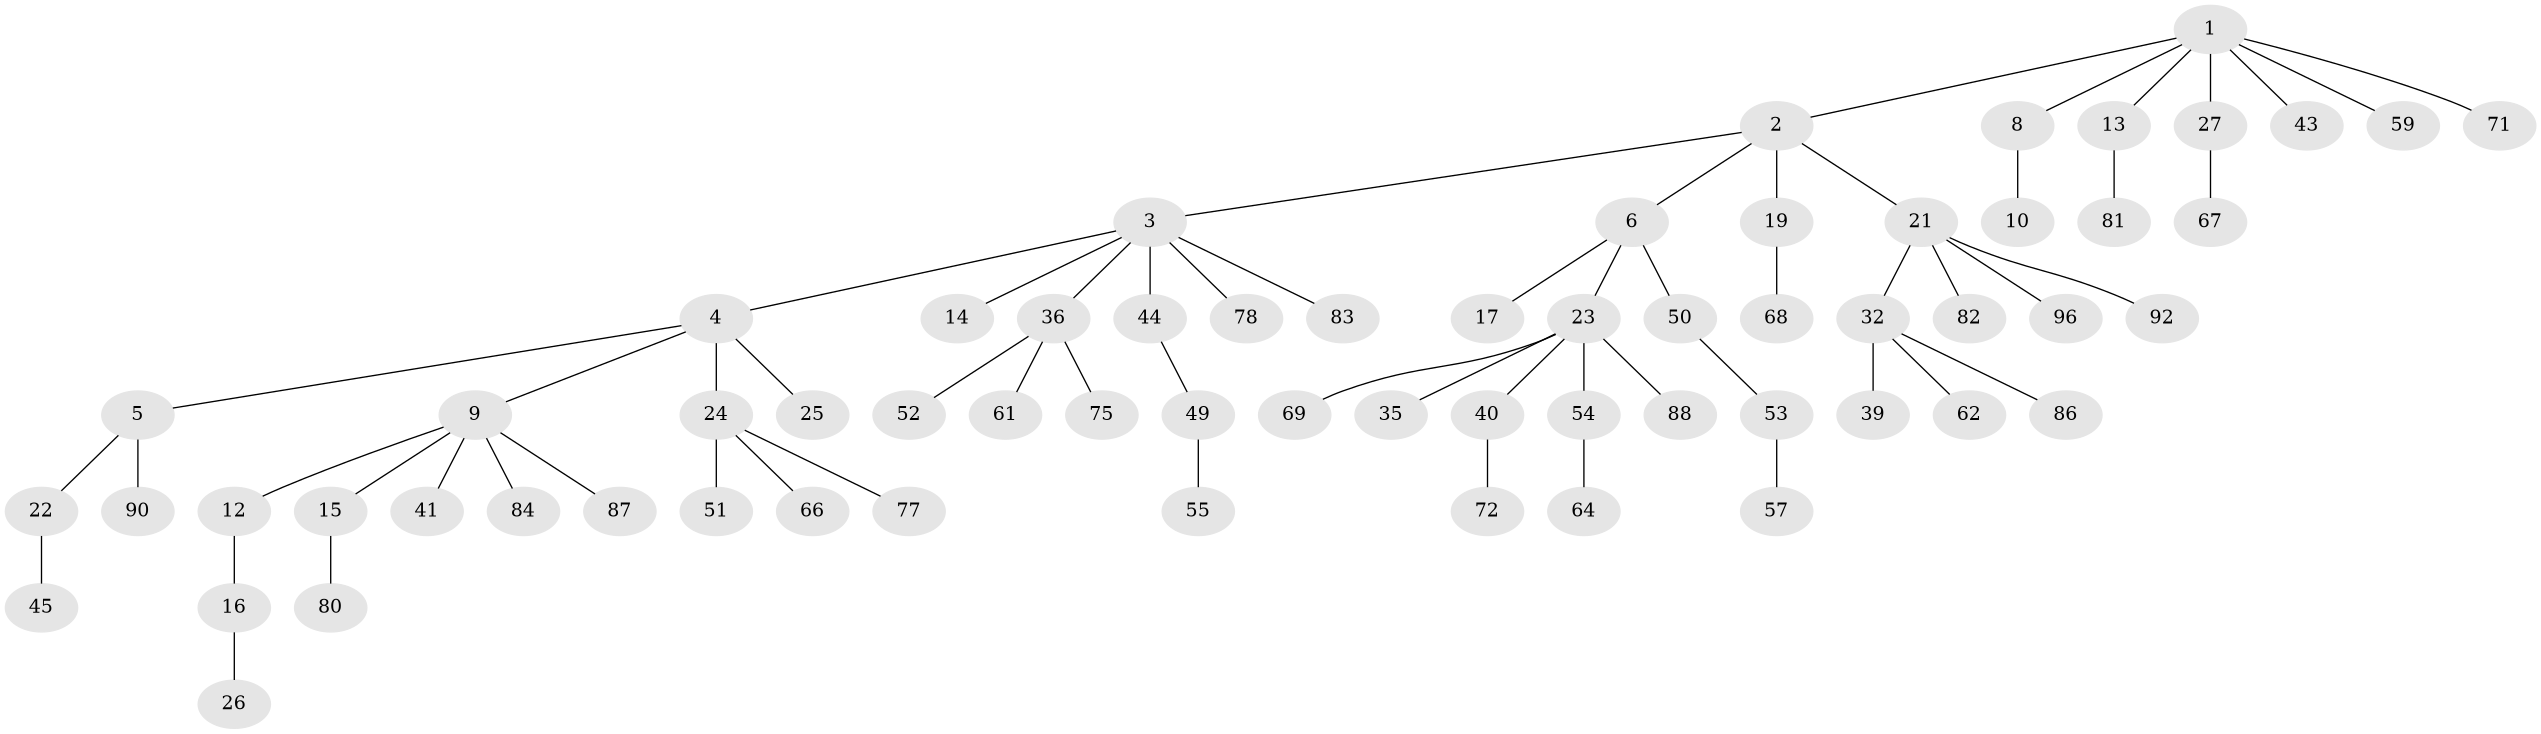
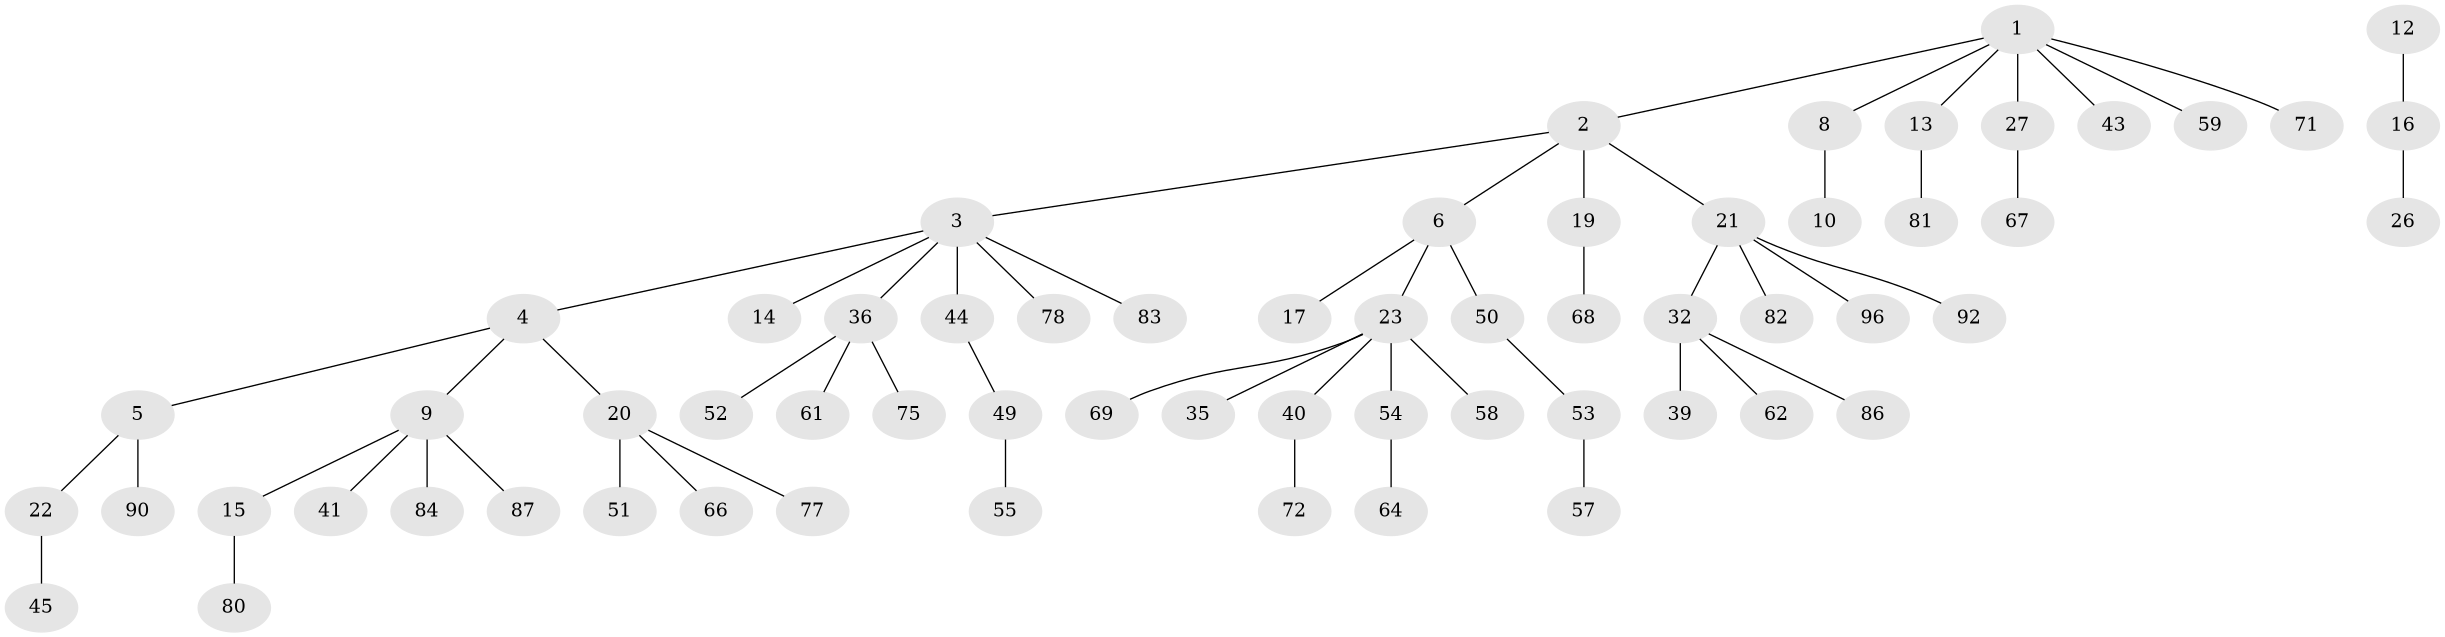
node "24": label "24" -> "20"
node "25": removed
node "88": label "88" -> "58"
edge "9" -- "12": removed
